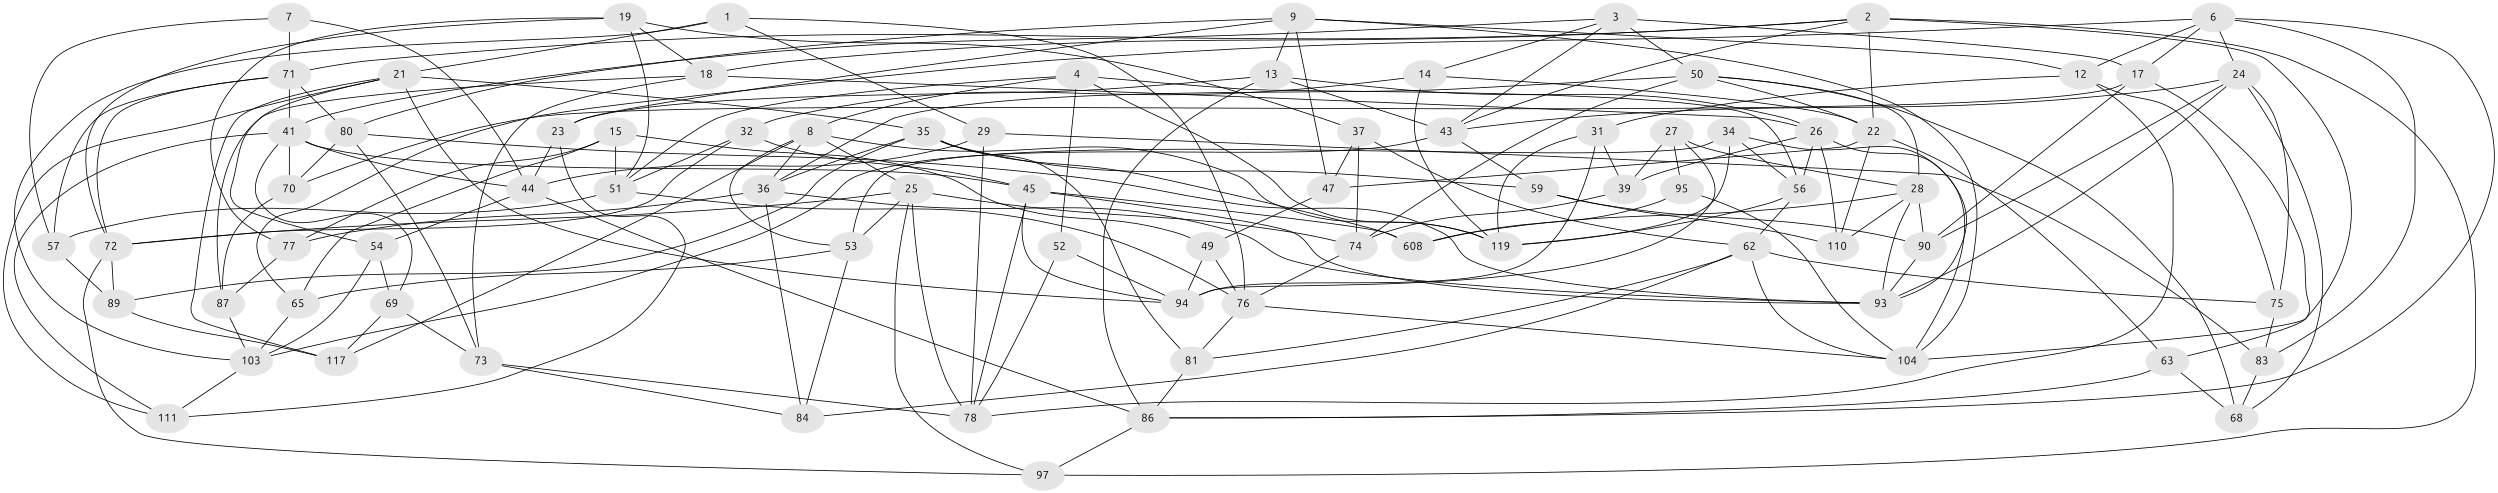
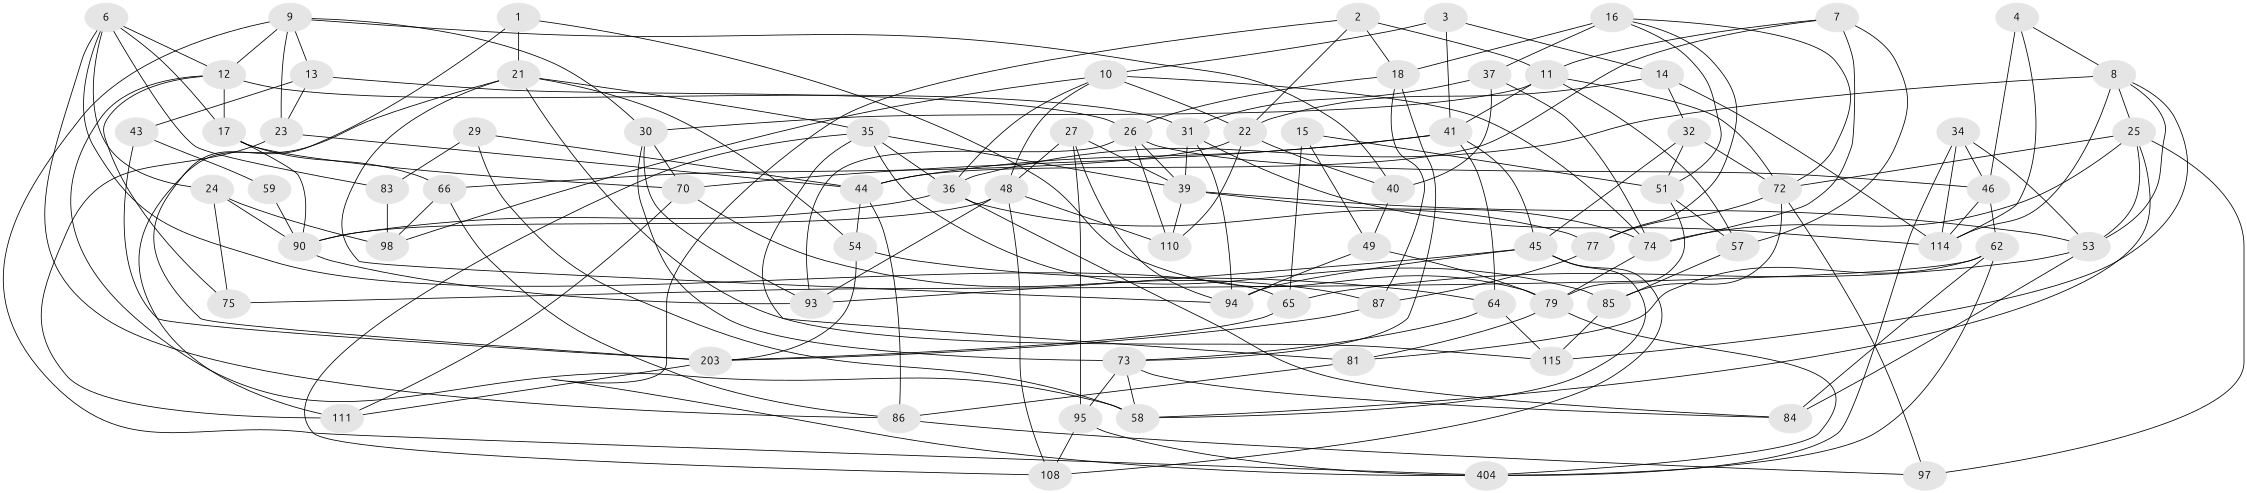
node "19": label "19" -> "16"
edge "3" -- "17": now "12" -- "17"
edge "2" -- "43": removed
edge "1" -- "29": removed
node "71": label "71" -> "11"
edge "3" -- "43": removed
node "50": label "50" -> "10"
edge "4" -- "51": removed
edge "24" -- "43": removed
node "80": label "80" -> "30"
edge "35" -- "59": now "35" -- "39"
edge "15" -- "77": now "72" -- "77"
node "47": label "47" -> "40"
node "56": label "56" -> "46"
edge "7" -- "74": added
node "28": label "28" -> "48"
edge "24" -- "93": removed
edge "39" -- "53": added
edge "37" -- "62": now "37" -- "31"
edge "41" -- "111": now "70" -- "111"
edge "59" -- "110": now "39" -- "110"
edge "13" -- "86": removed
node "52": removed
node "608": label "608" -> "108"
node "119": label "119" -> "114"
edge "36" -- "93": now "36" -- "90"
node "89": label "89" -> "85"
node "69": label "69" -> "64"
node "76": label "76" -> "79"
edge "75" -- "83": removed
node "103": label "103" -> "203"
node "117": label "117" -> "115"
node "104": label "104" -> "404"
node "63": label "63" -> "66"
edge "73" -- "95": added
node "78": label "78" -> "58"
node "68": label "68" -> "98"
edge "2" -- "97": removed
